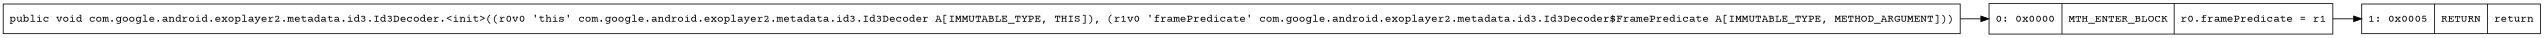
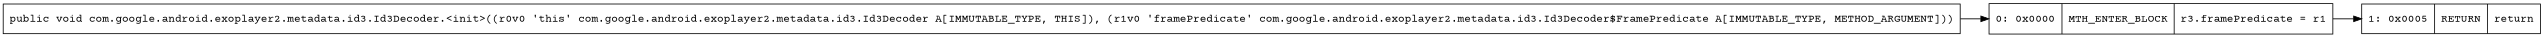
node "0: 0x0000": text "r0.framePredicate = r1" -> "r3.framePredicate = r1"
